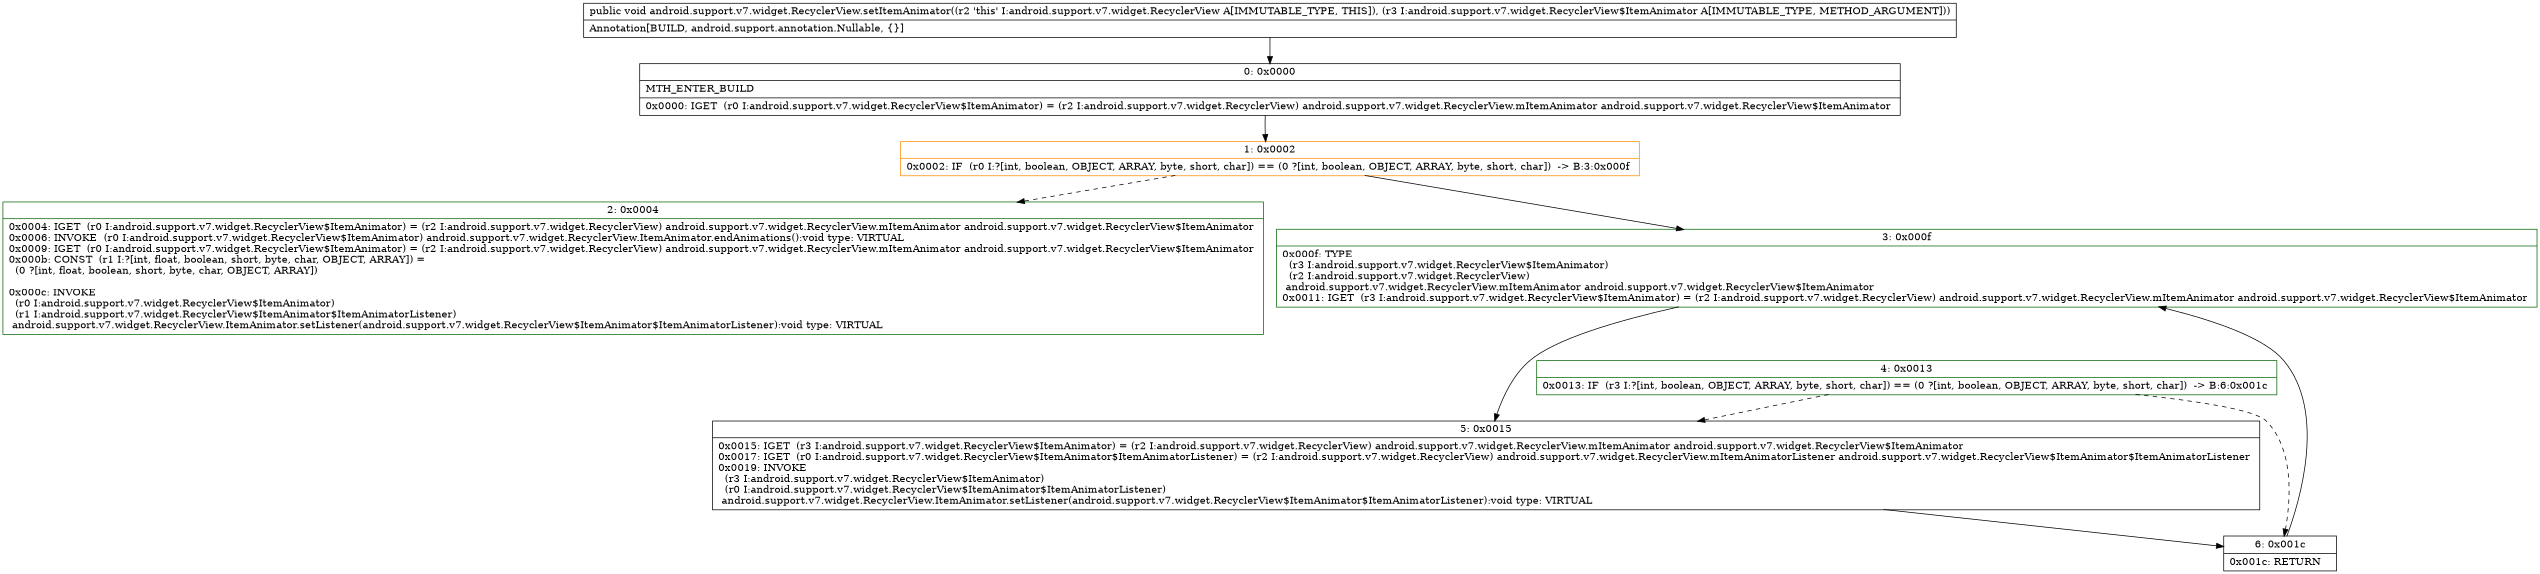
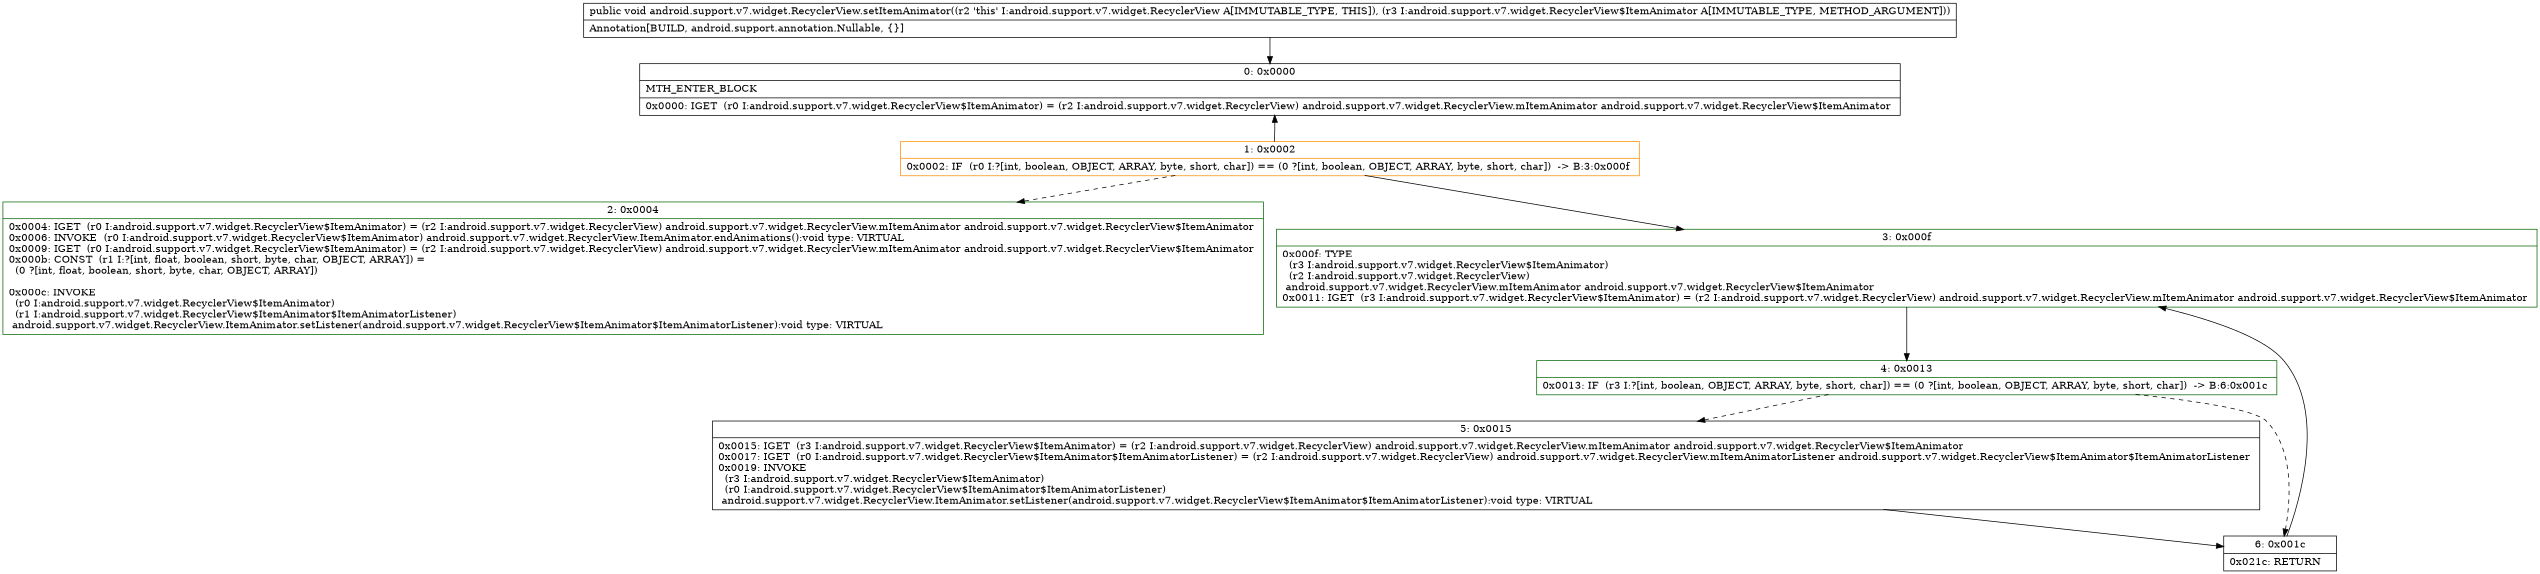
node "0: 0x0000": text "MTH_ENTER_BUILD" -> "MTH_ENTER_BLOCK"
edge "0: 0x0000" -> "1: 0x0002": reversed
edge "3: 0x000f" -> "5: 0x0015": now "3: 0x000f" -> "4: 0x0013"
node "6: 0x001c": text "0x001c: RETURN" -> "0x021c: RETURN"
